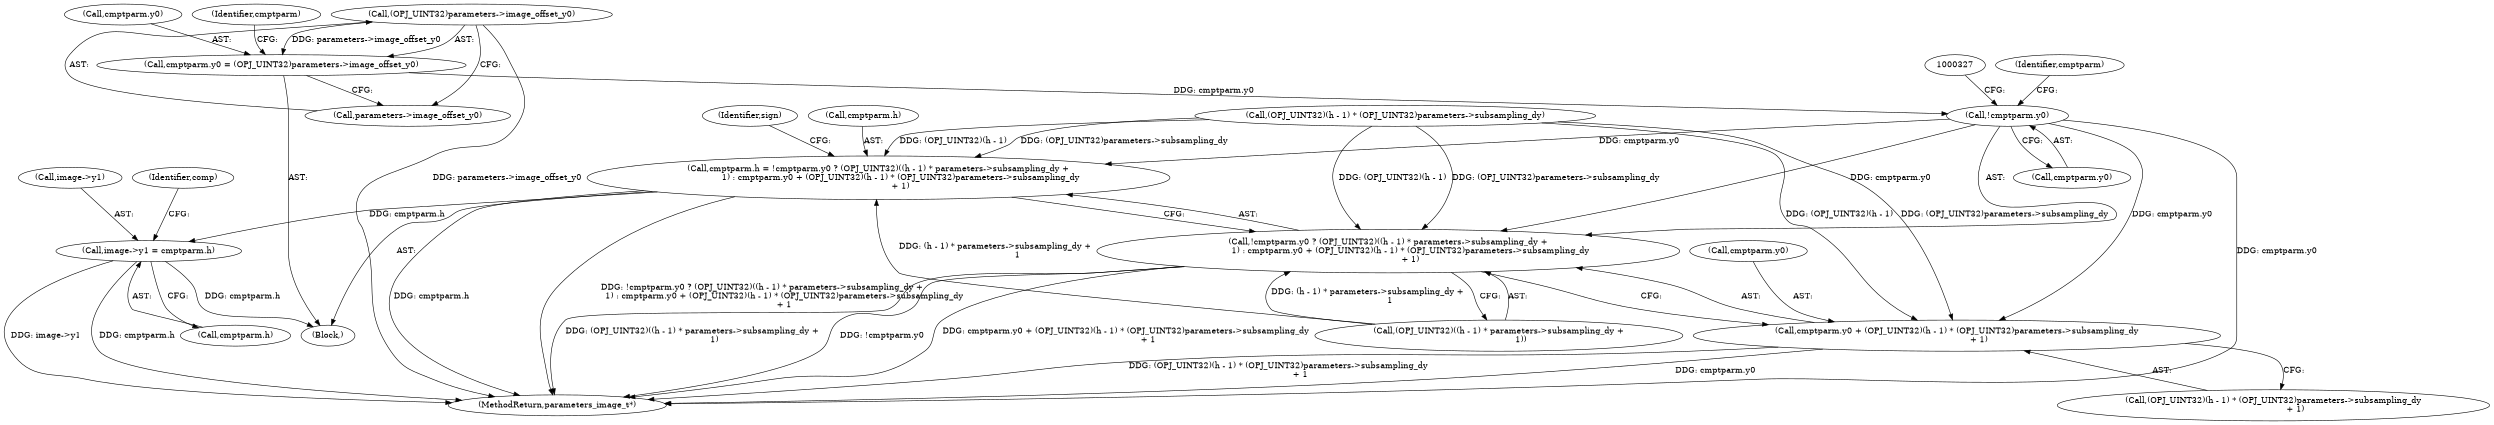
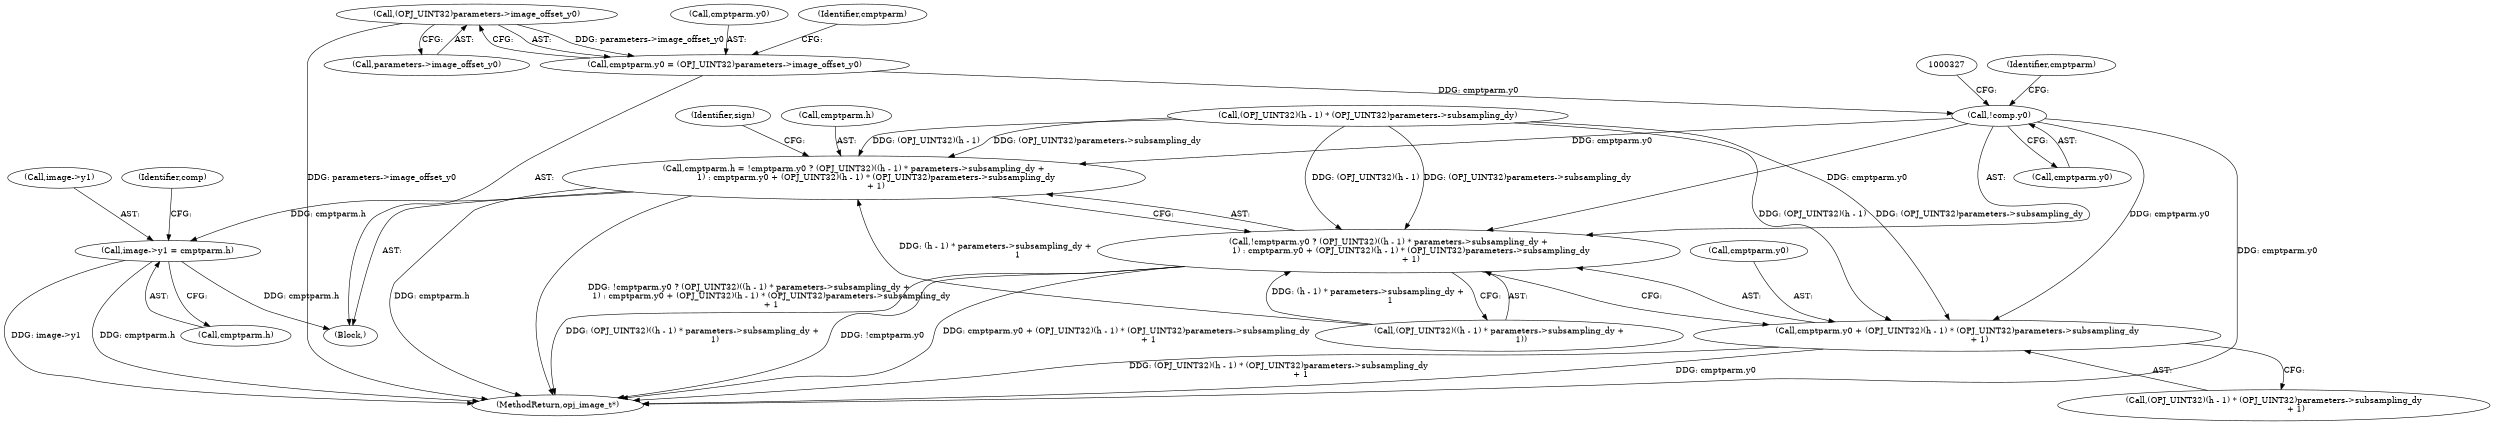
edge "(Call,cmptparm.y0 = (OPJ_UINT32)parameters->image_offset_y0)" -> "(Call,parameters->image_offset_y0)": now "(Call,cmptparm.y0 = (OPJ_UINT32)parameters->image_offset_y0)" -> "(Call,(OPJ_UINT32)parameters->image_offset_y0)"
node "(Call,!cmptparm.y0)": label "(Call,!cmptparm.y0)" -> "(Call,!comp.y0)"
node "(MethodReturn,parameters_image_t*)": label "(MethodReturn,parameters_image_t*)" -> "(MethodReturn,opj_image_t*)"
